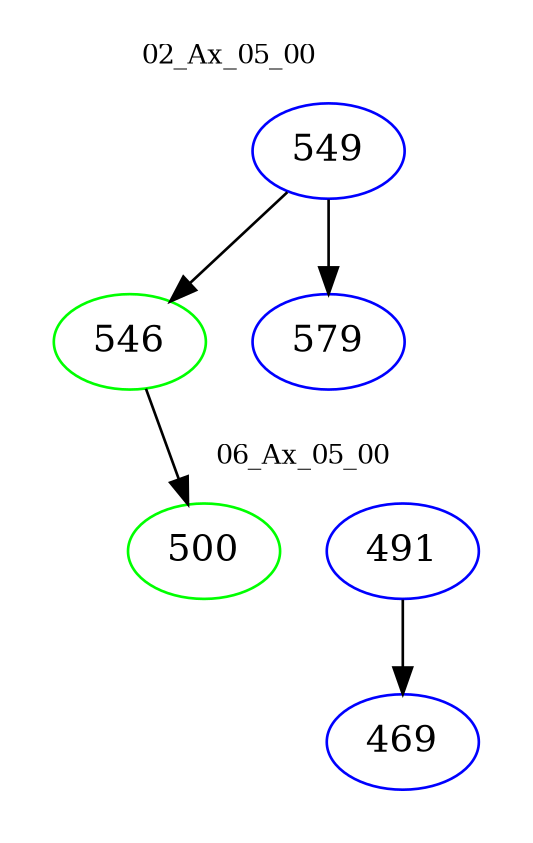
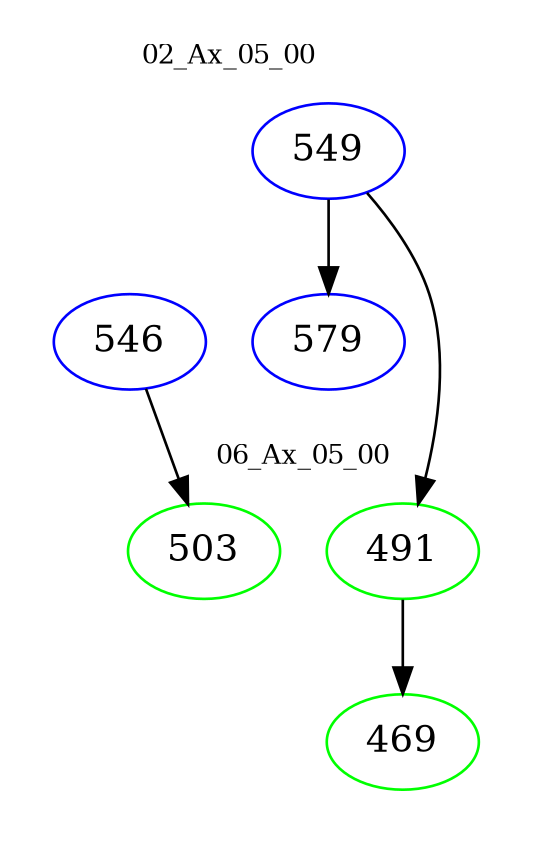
edge "549" -> "546": now "549" -> "491"
node "546": color green -> blue
node "500": label "500" -> "503"
node "491": color blue -> green
node "469": color blue -> green
